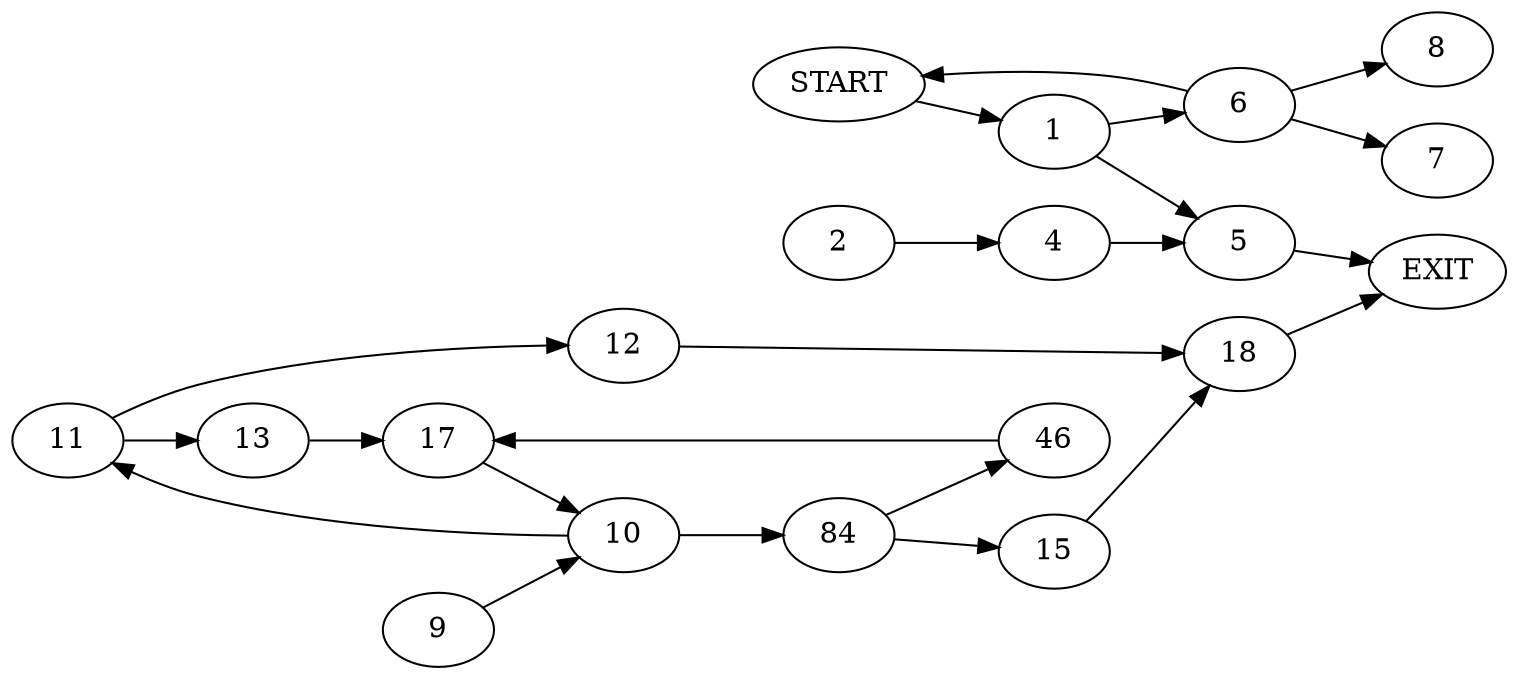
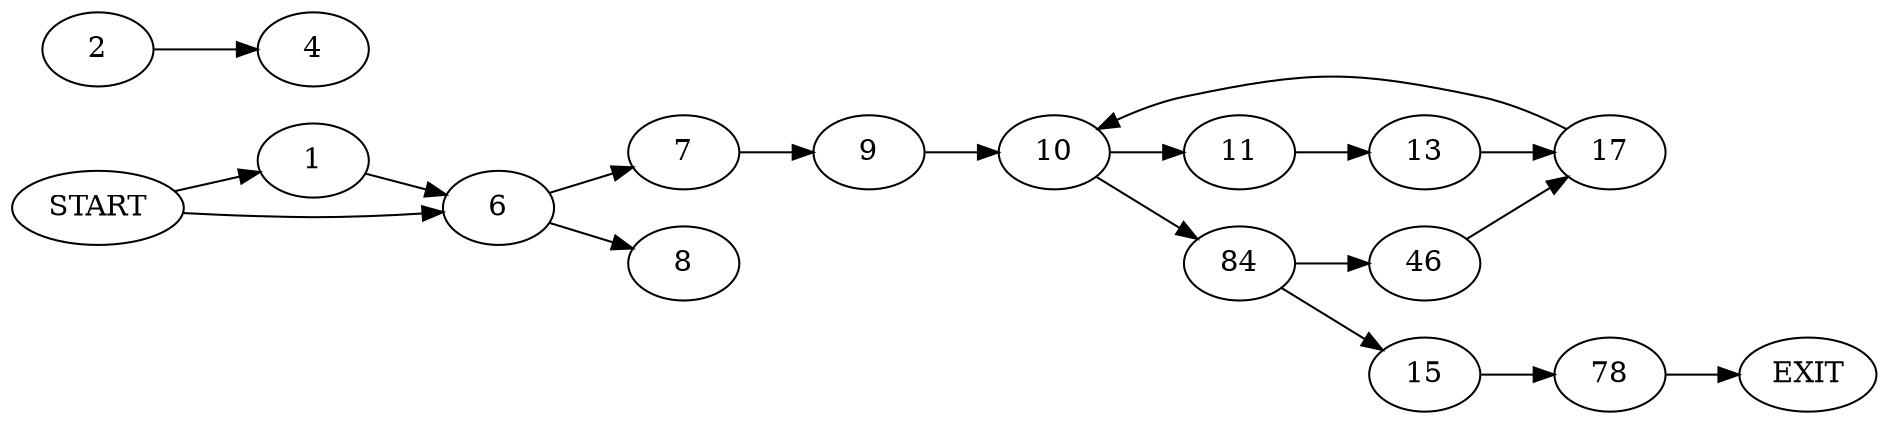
edge "6" -> "START": reversed
edge "7" -> "9": added
node "5": removed
node "12": removed
node "18": label "18" -> "78"
